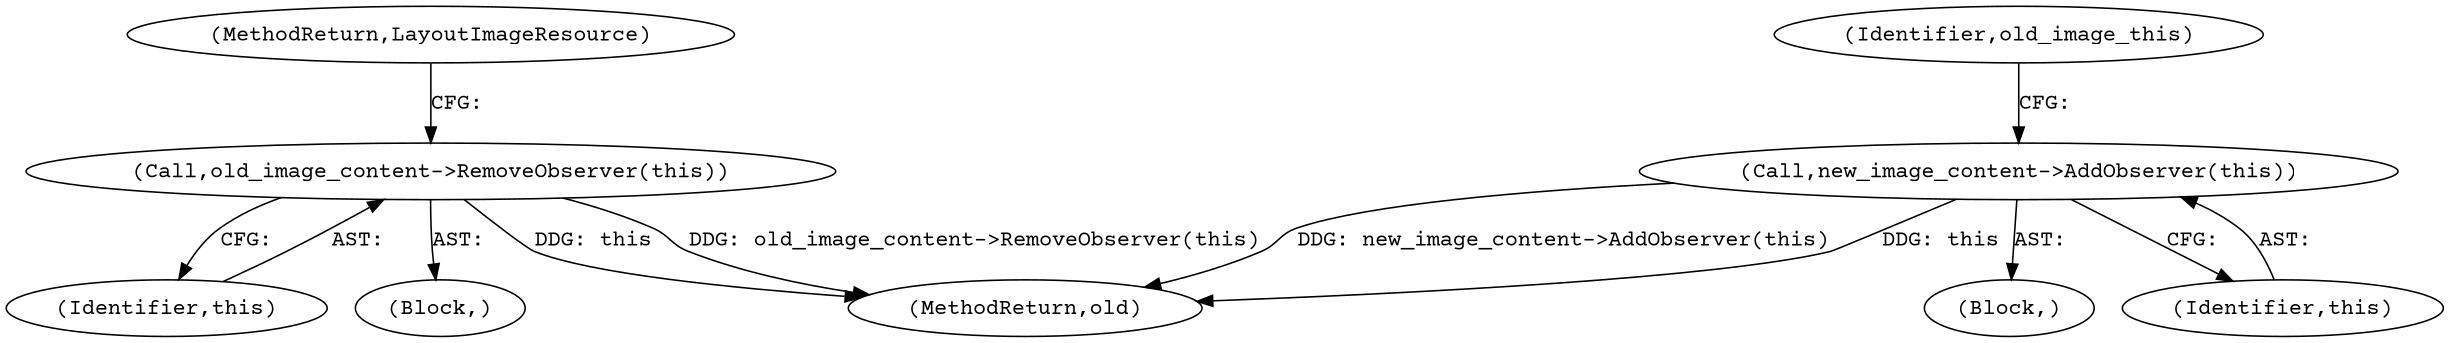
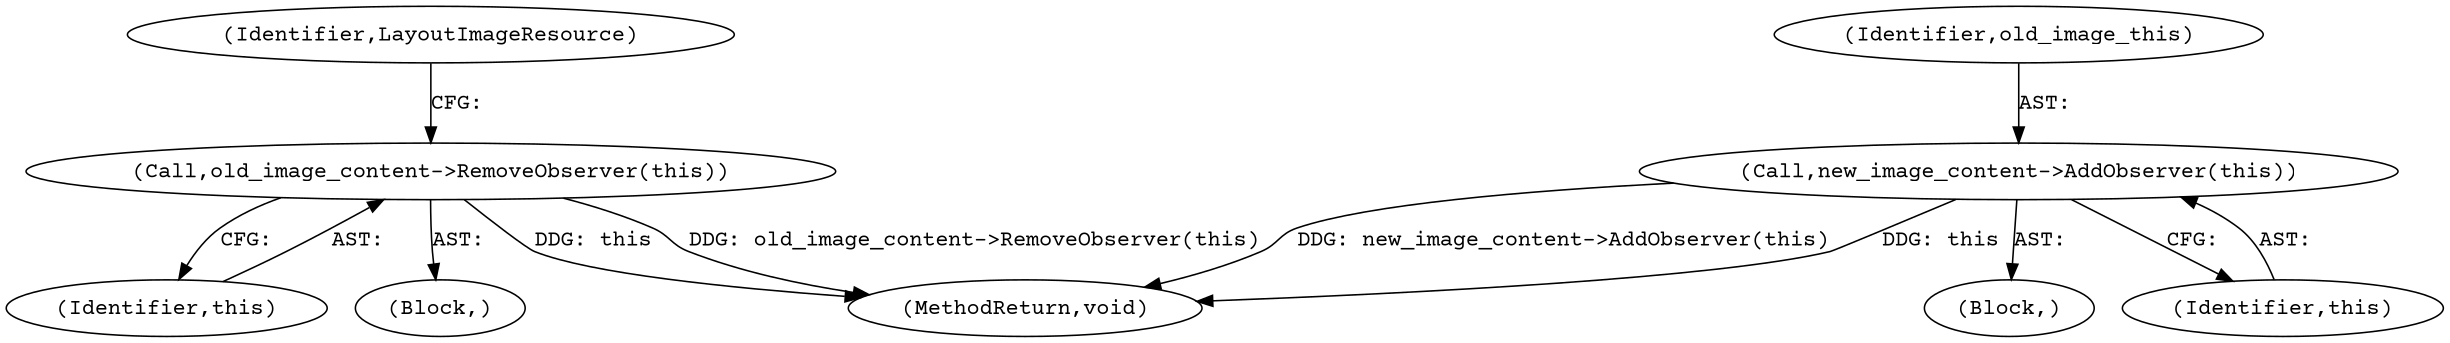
node "(MethodReturn,LayoutImageResource)": label "(MethodReturn,LayoutImageResource)" -> "(Identifier,LayoutImageResource)"
edge "(Identifier,old_image_this)" -> "(Call,new_image_content->AddObserver(this))": label "CFG: " -> "AST: "
node "(MethodReturn,old)": label "(MethodReturn,old)" -> "(MethodReturn,void)"
